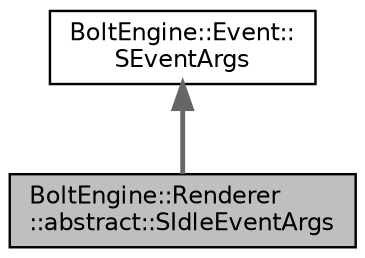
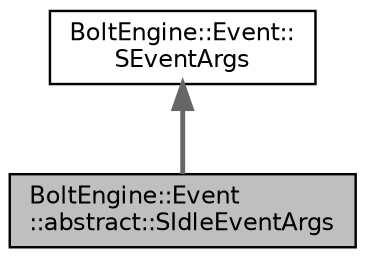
node "BoltEngine::Renderer ::abstract::SIdleEventArgs": label "BoltEngine::Renderer ::abstract::SIdleEventArgs" -> "BoltEngine::Event ::abstract::SIdleEventArgs"
